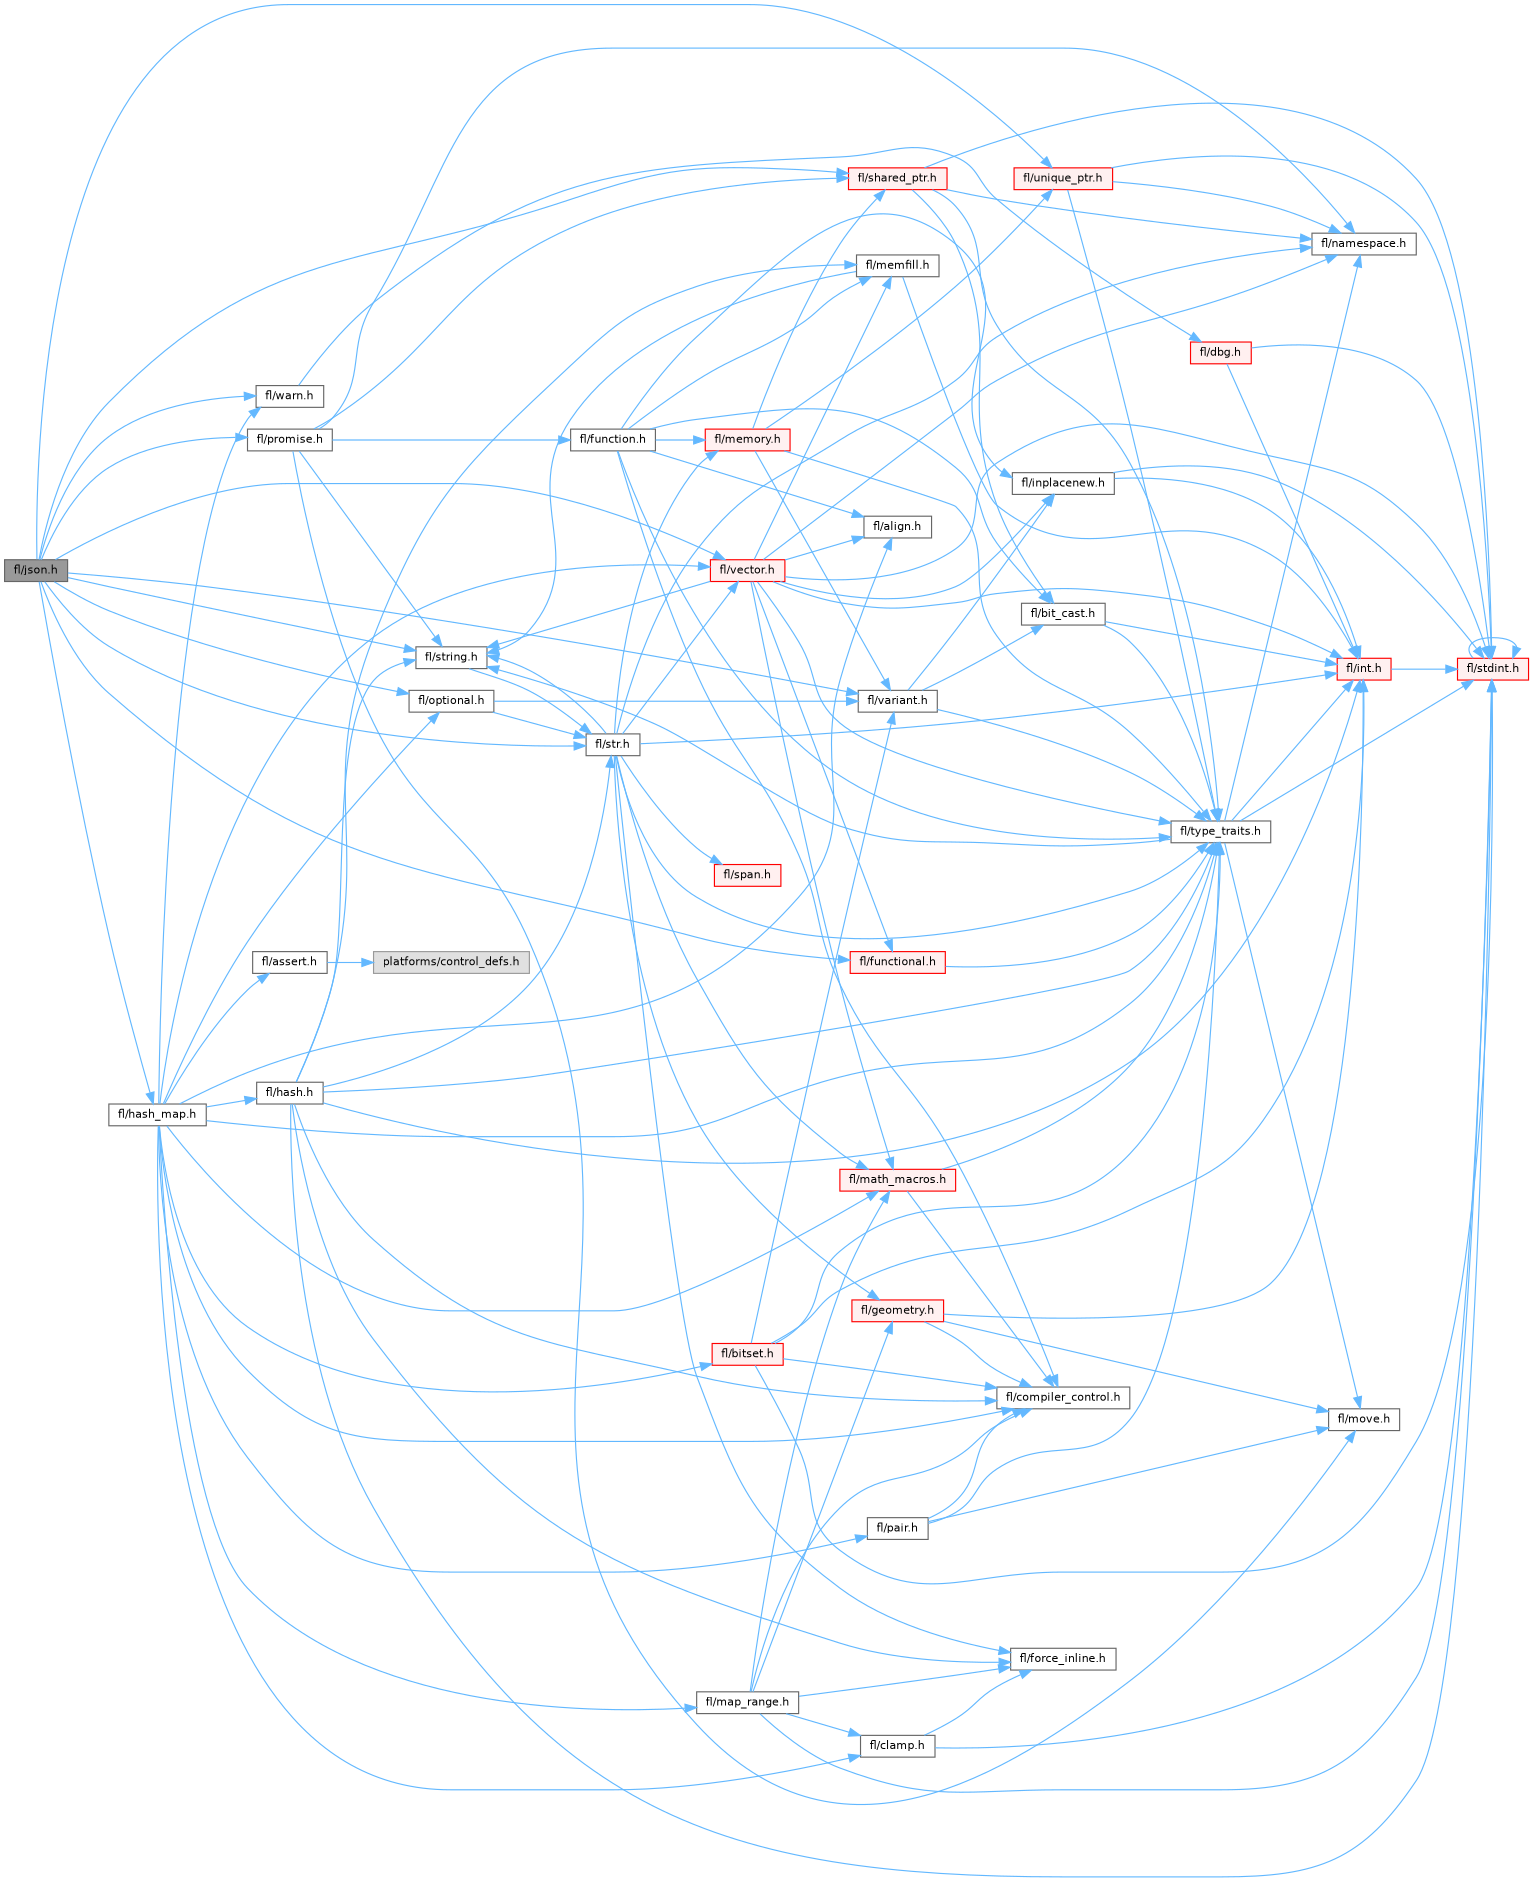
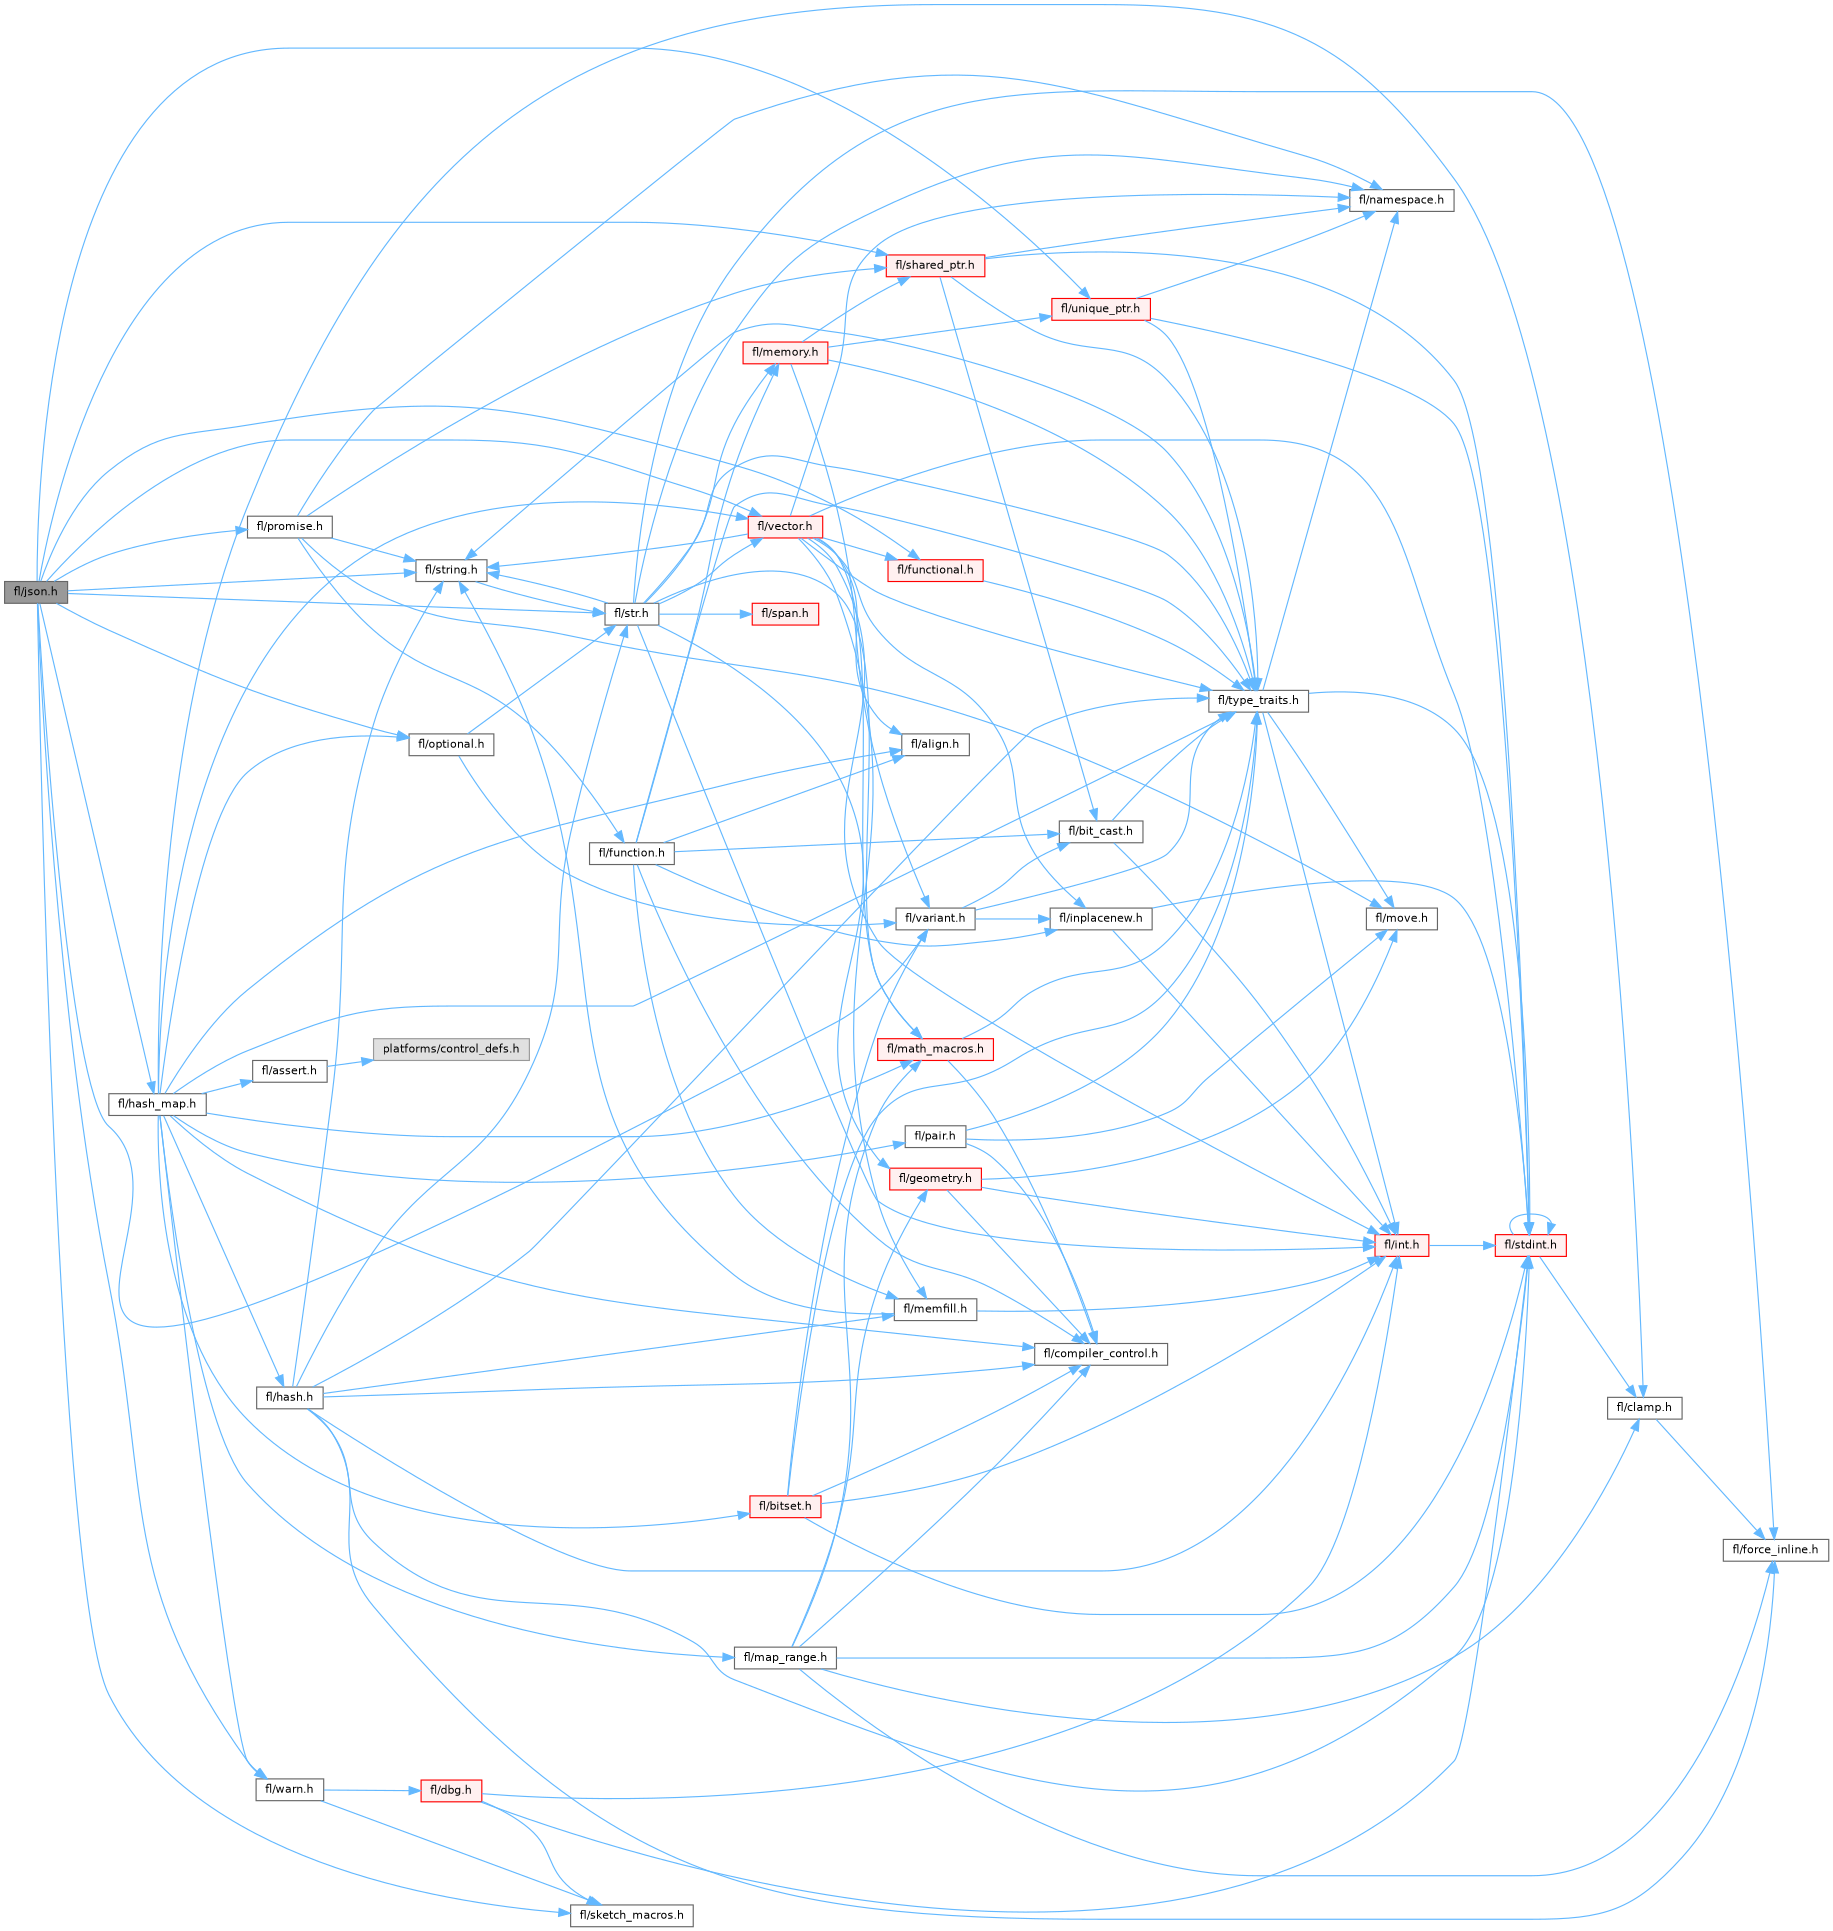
edge "fl/clamp.h" -> "fl/stdint.h": reversed
node "fl/sketch_macros.h": added
